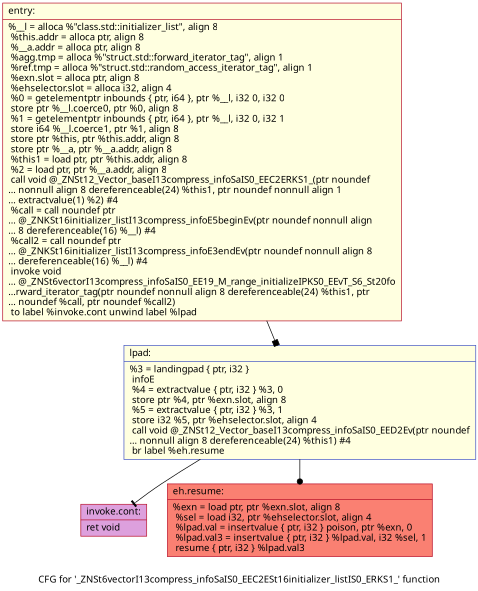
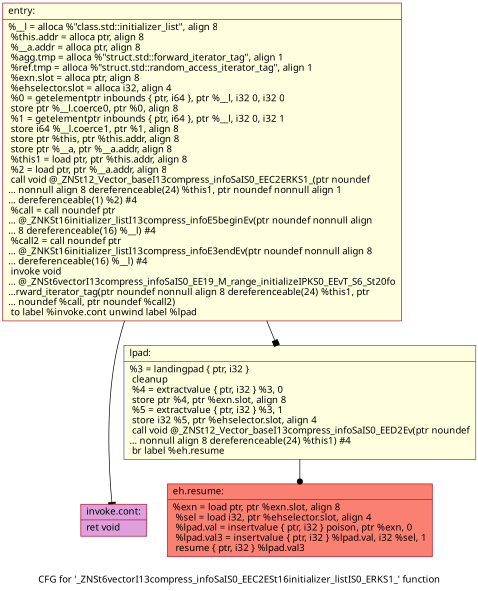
node "entry:": text "... extractvalue(1) %2) #4" -> "... dereferenceable(1) %2) #4"
node "lpad:": text "infoE" -> "cleanup"
edge "lpad:" -> "invoke.cont:": now "entry:" -> "invoke.cont:"
